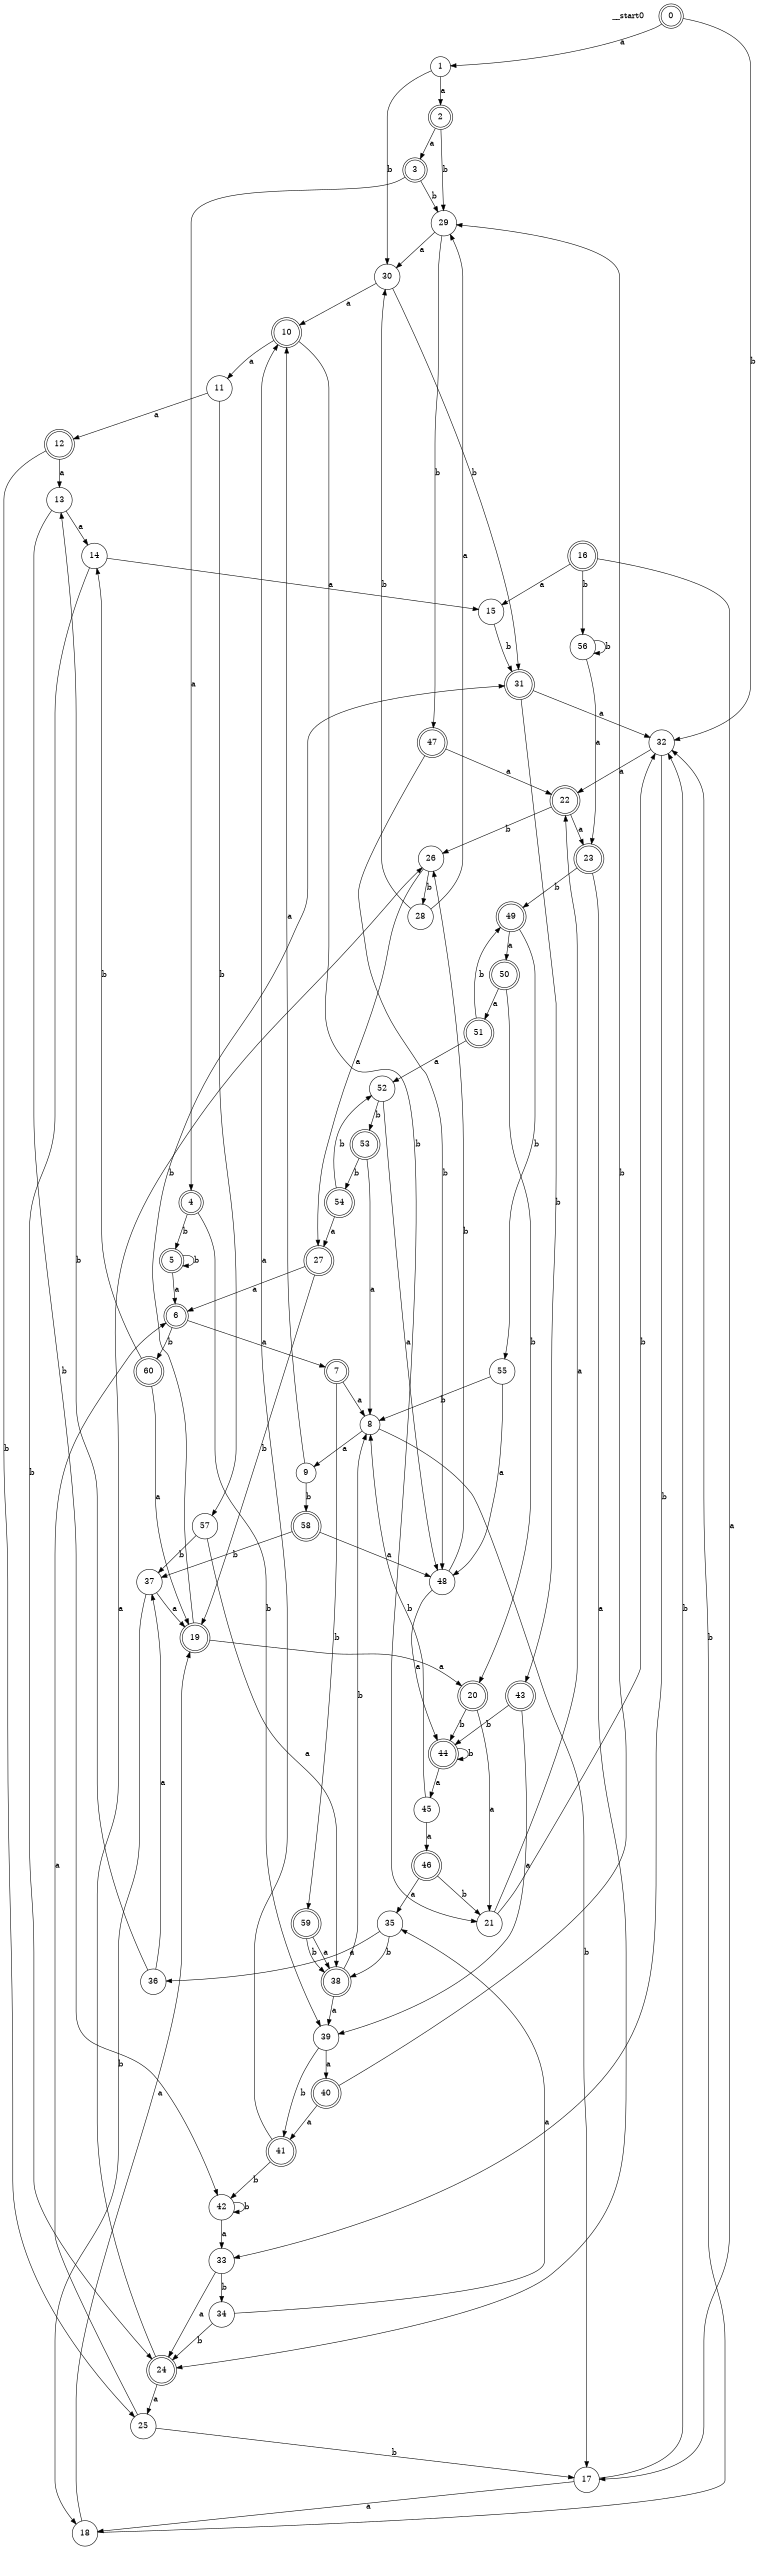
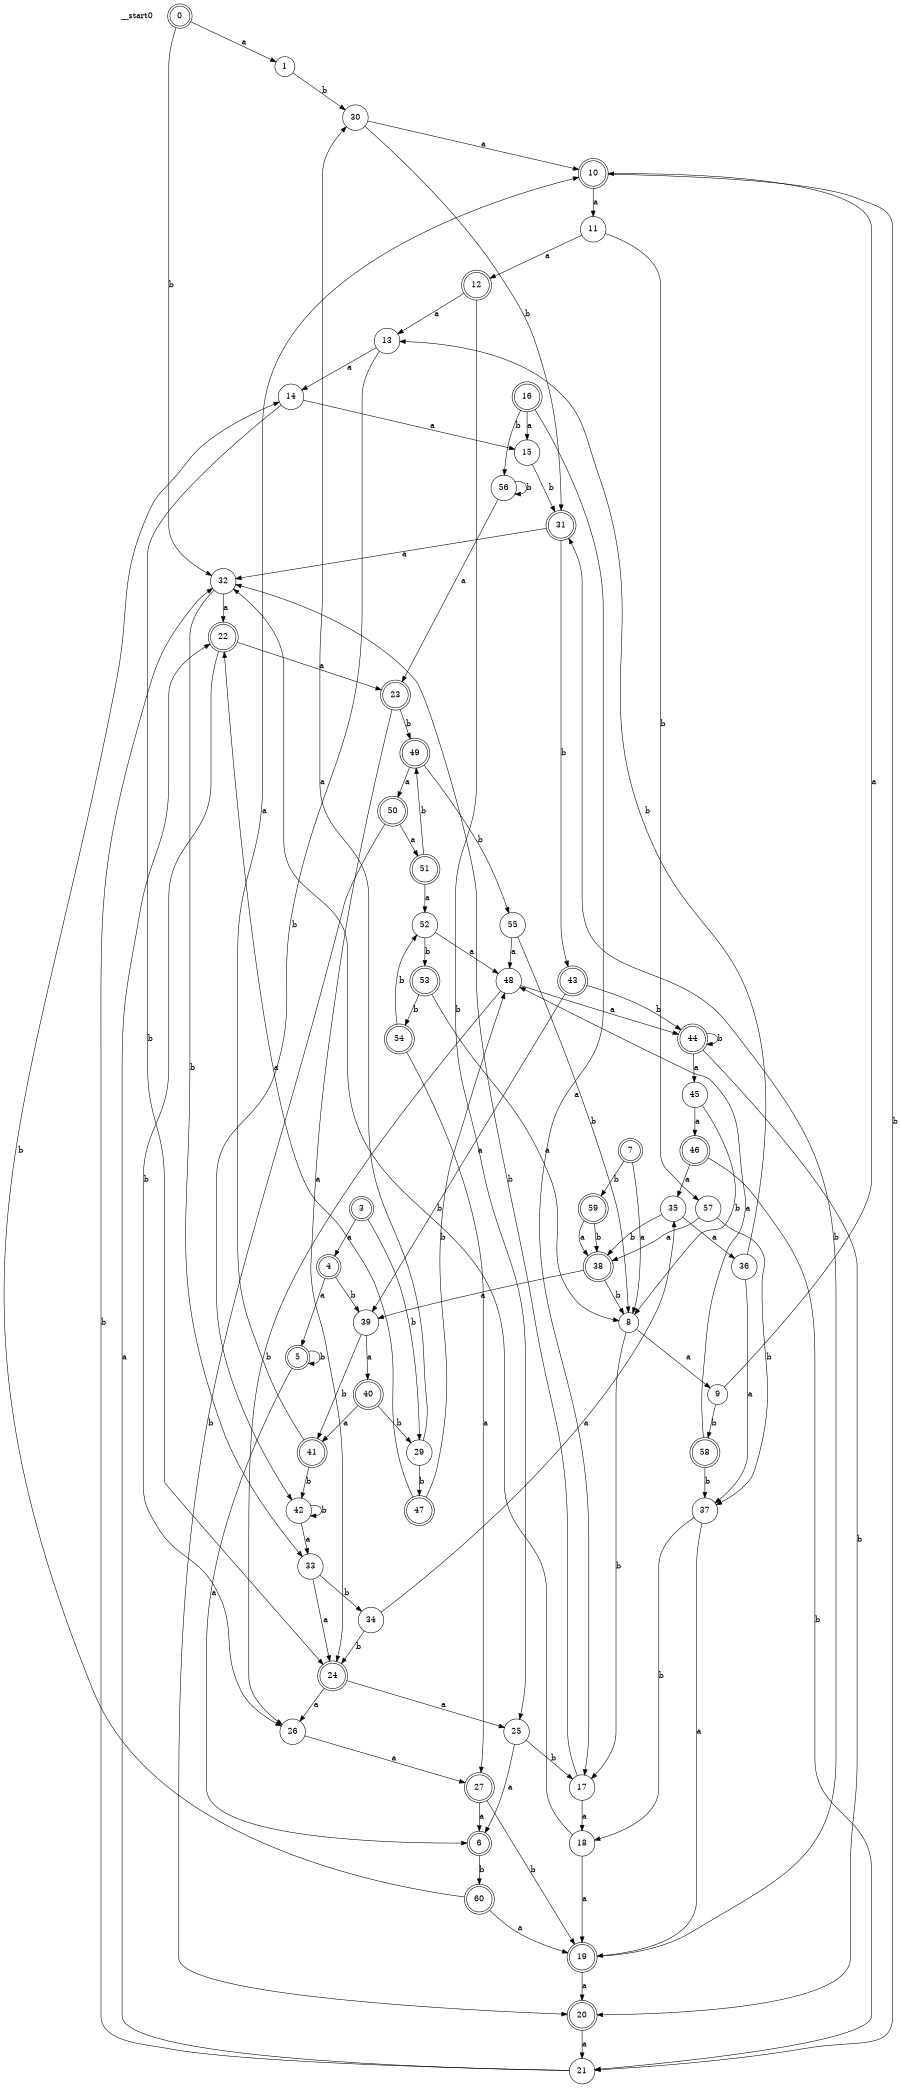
node "2": removed
node "28": removed
edge "4" -> "5": label "b" -> "a"
edge "6" -> "7": removed, label "a"
edge "20" -> "44": reversed
